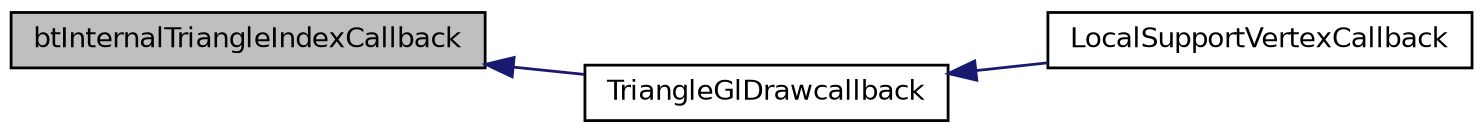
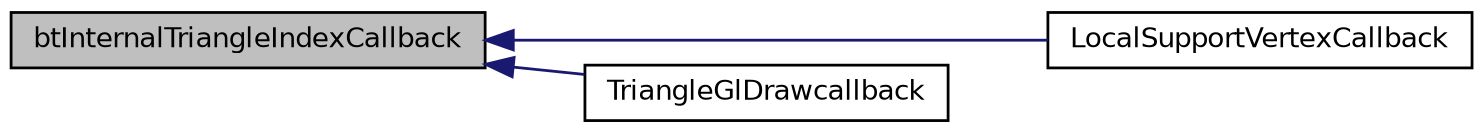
edge "LocalSupportVertexCallback" -> "TriangleGlDrawcallback": now "LocalSupportVertexCallback" -> "btInternalTriangleIndexCallback"
